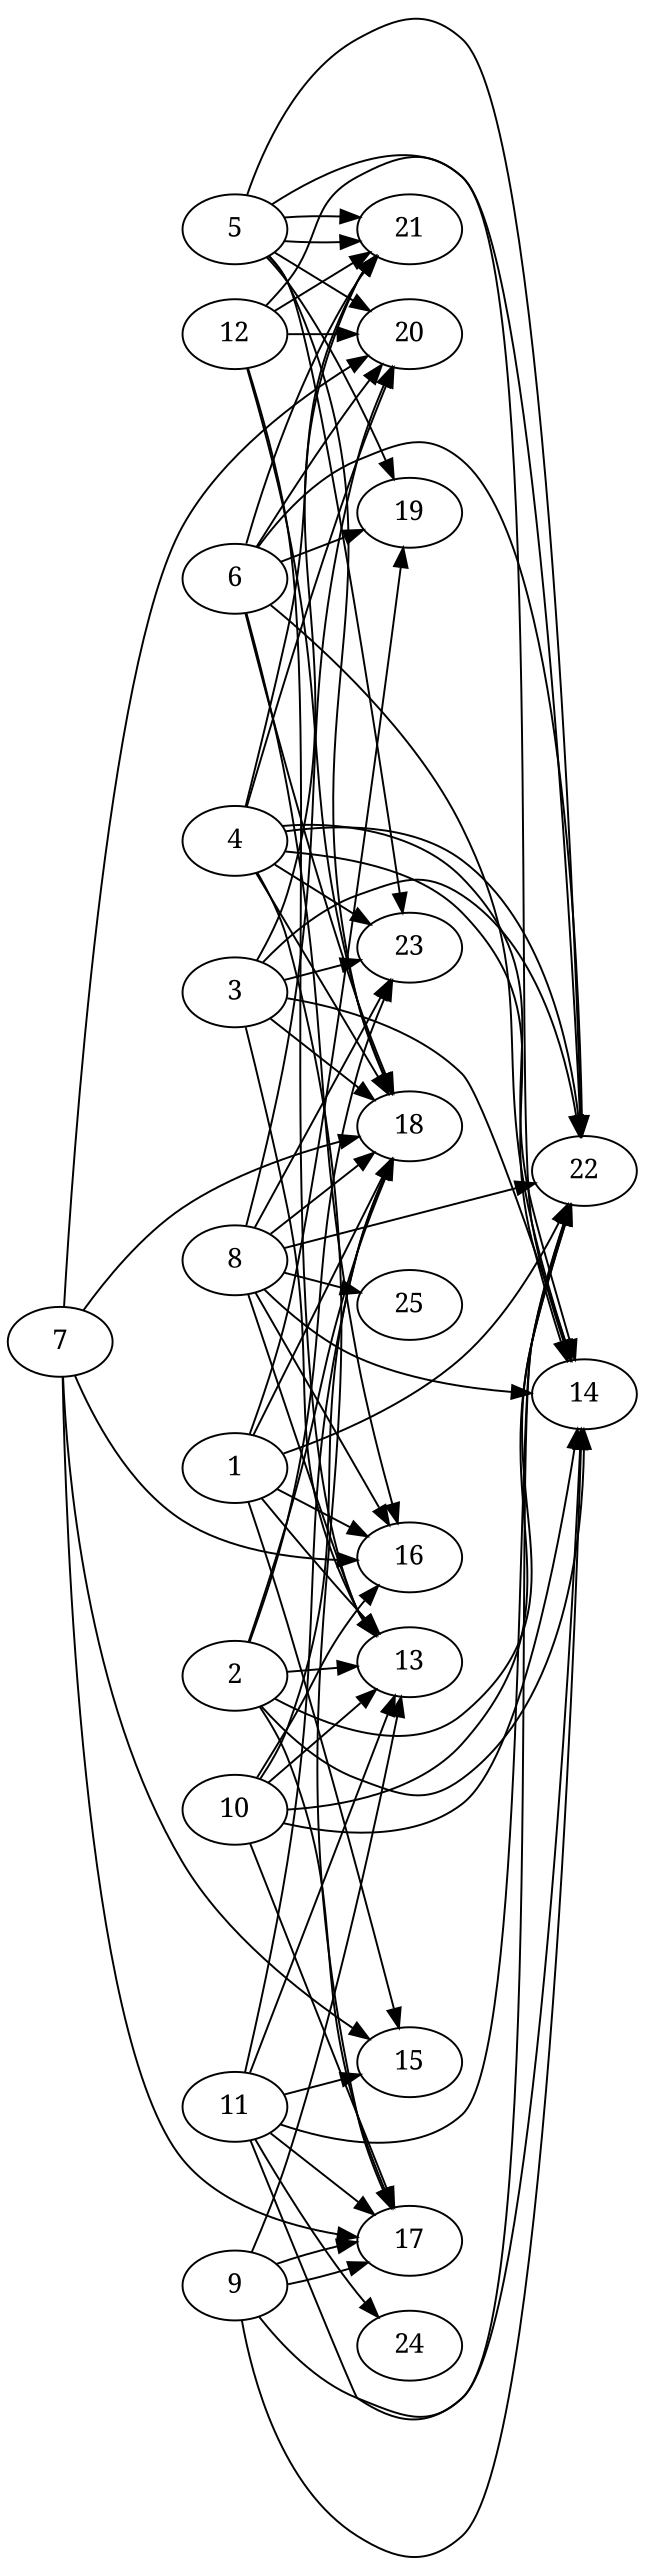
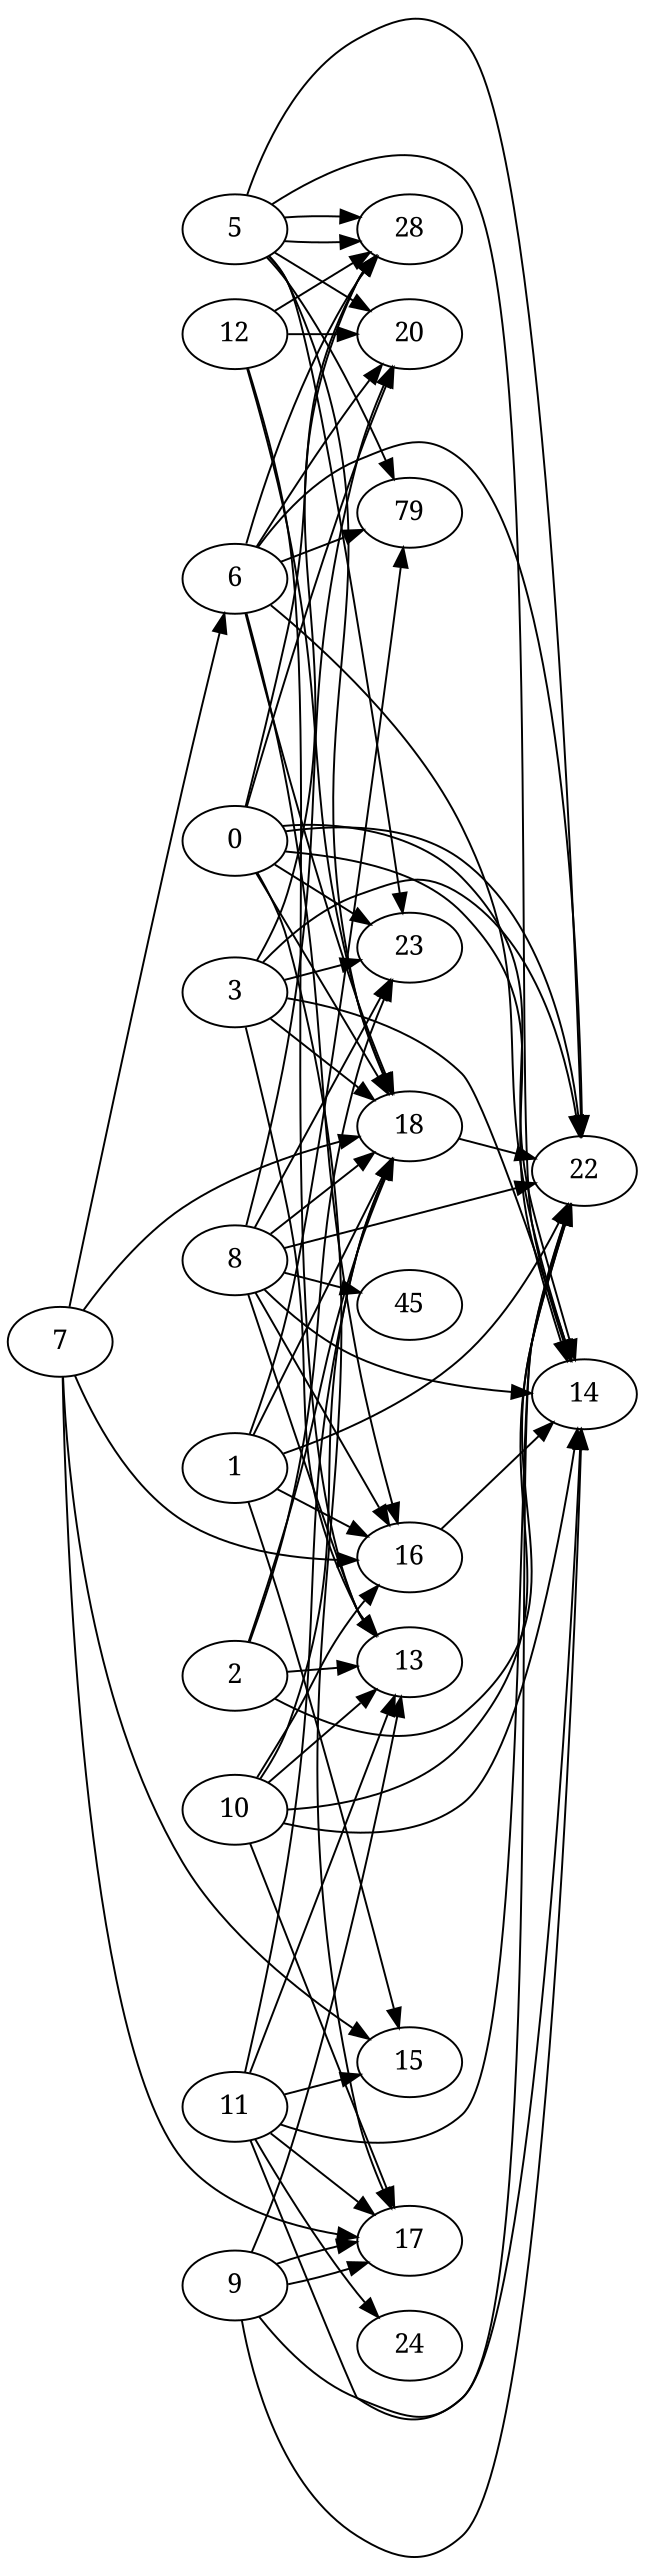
node "21": label "21" -> "28"
edge "12" -> "22": now "18" -> "22"
node "19": label "19" -> "79"
edge "7" -> "20": now "7" -> "6"
node "4": label "4" -> "0"
node "25": label "25" -> "45"
edge "1" -> "13": removed
edge "2" -> "14": now "16" -> "14"
edge "2" -> "17": removed
